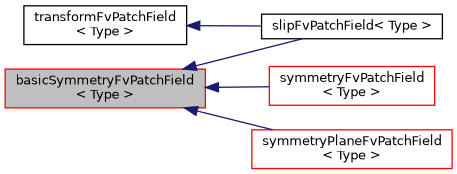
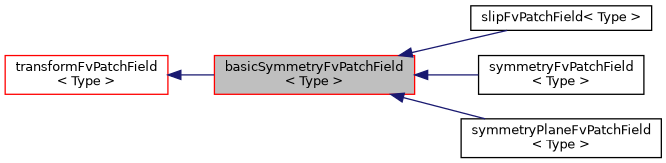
node "transformFvPatchField < Type >": color black -> red
edge "slipFvPatchField< Type >" -> "transformFvPatchField < Type >": now "basicSymmetryFvPatchField < Type >" -> "transformFvPatchField < Type >"
node "symmetryFvPatchField < Type >": color red -> black
node "symmetryPlaneFvPatchField < Type >": color red -> black
